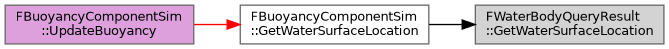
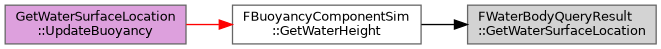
node "FBuoyancyComponentSim ::UpdateBuoyancy": label "FBuoyancyComponentSim ::UpdateBuoyancy" -> "GetWaterSurfaceLocation ::UpdateBuoyancy"
node "FBuoyancyComponentSim ::GetWaterSurfaceLocation": label "FBuoyancyComponentSim ::GetWaterSurfaceLocation" -> "FBuoyancyComponentSim ::GetWaterHeight"
